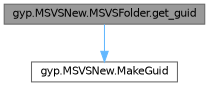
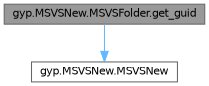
node "gyp.MSVSNew.MakeGuid": label "gyp.MSVSNew.MakeGuid" -> "gyp.MSVSNew.MSVSNew"
